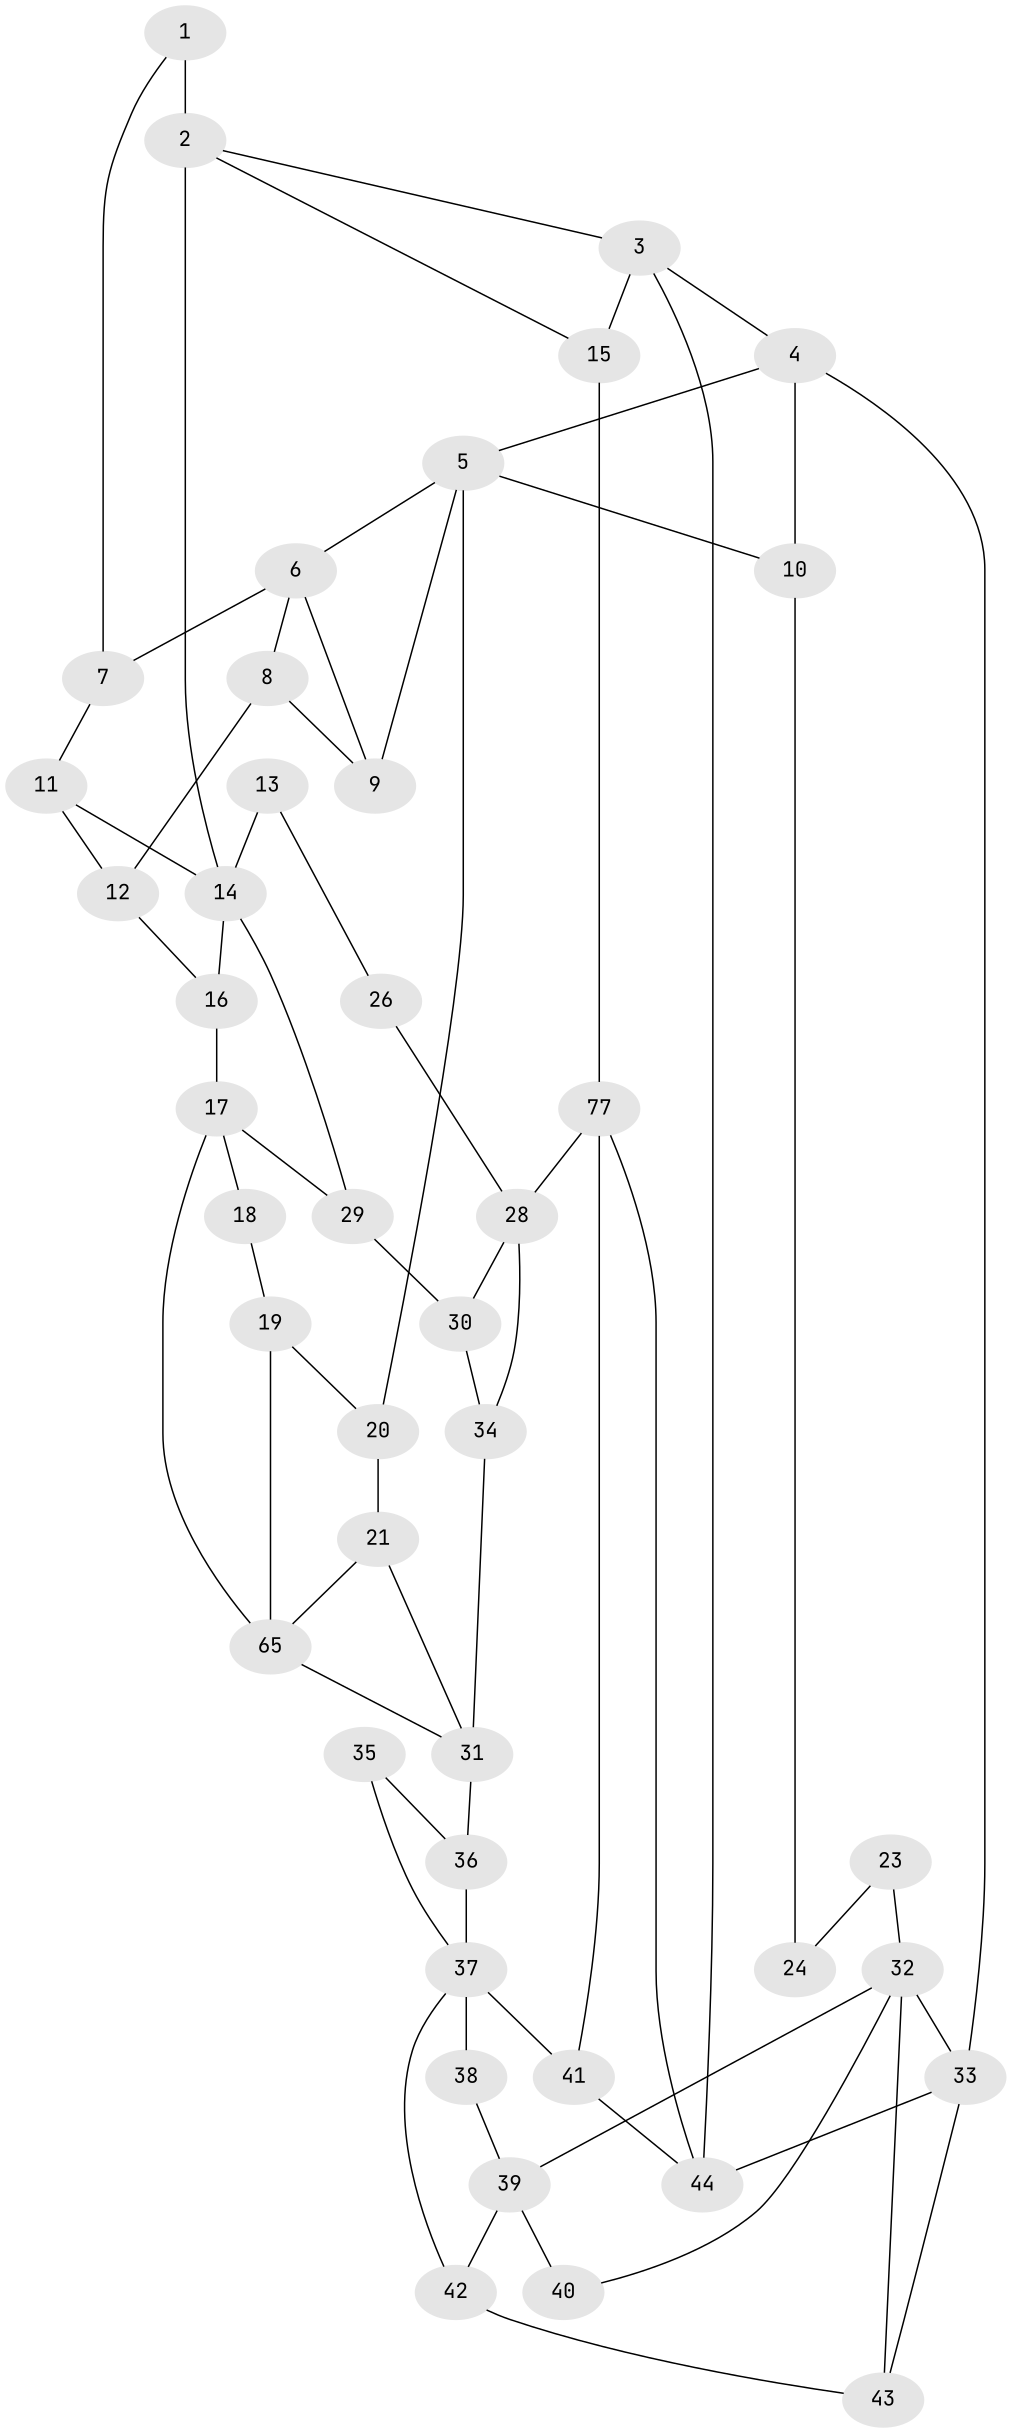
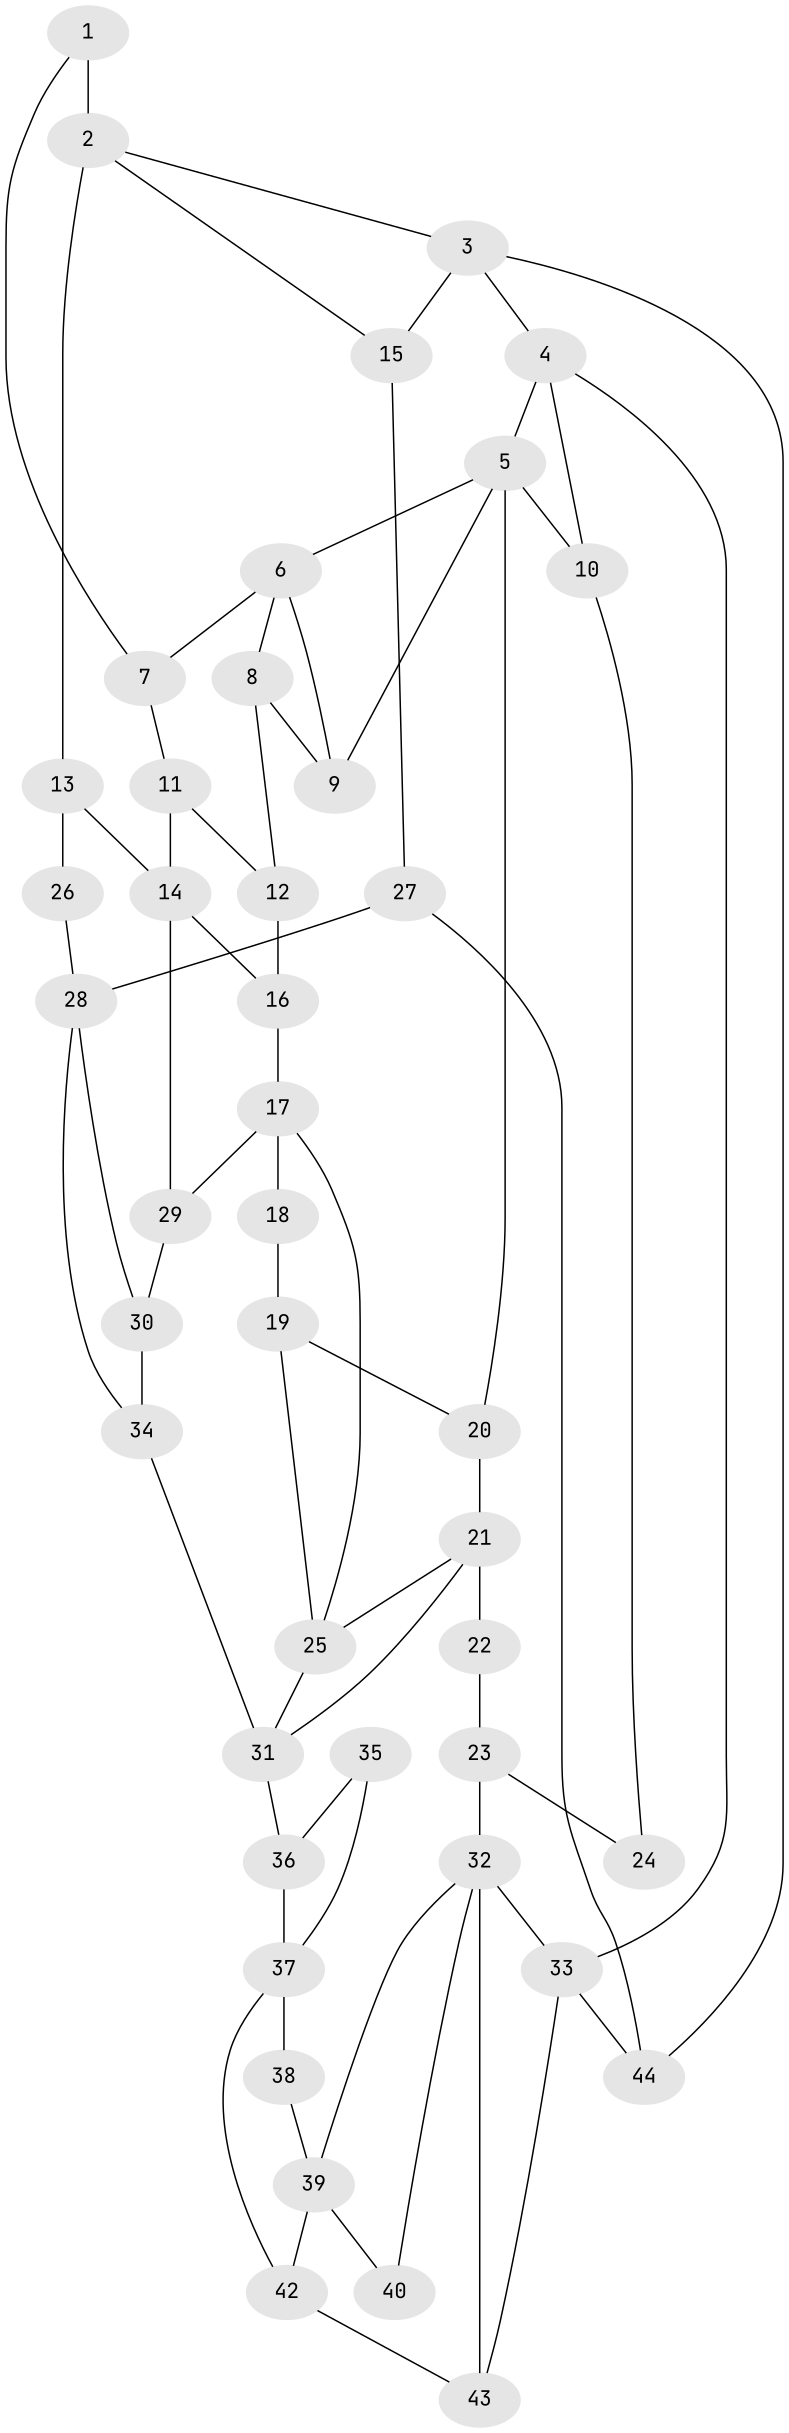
edge "2" -- "14": now "2" -- "13"
node "77": label "77" -> "27"
node "65": label "65" -> "25"
node "22": added
node "41": removed
